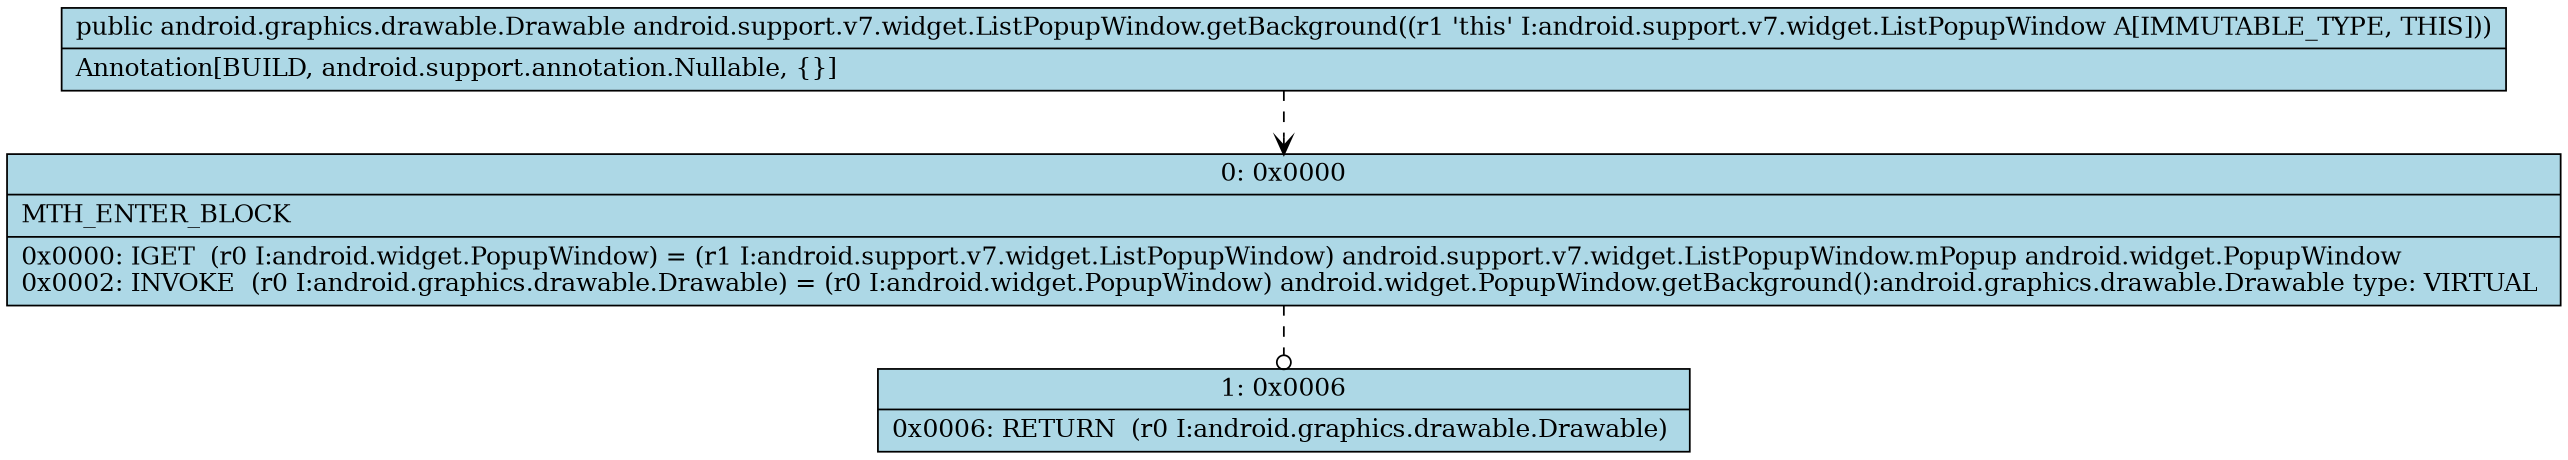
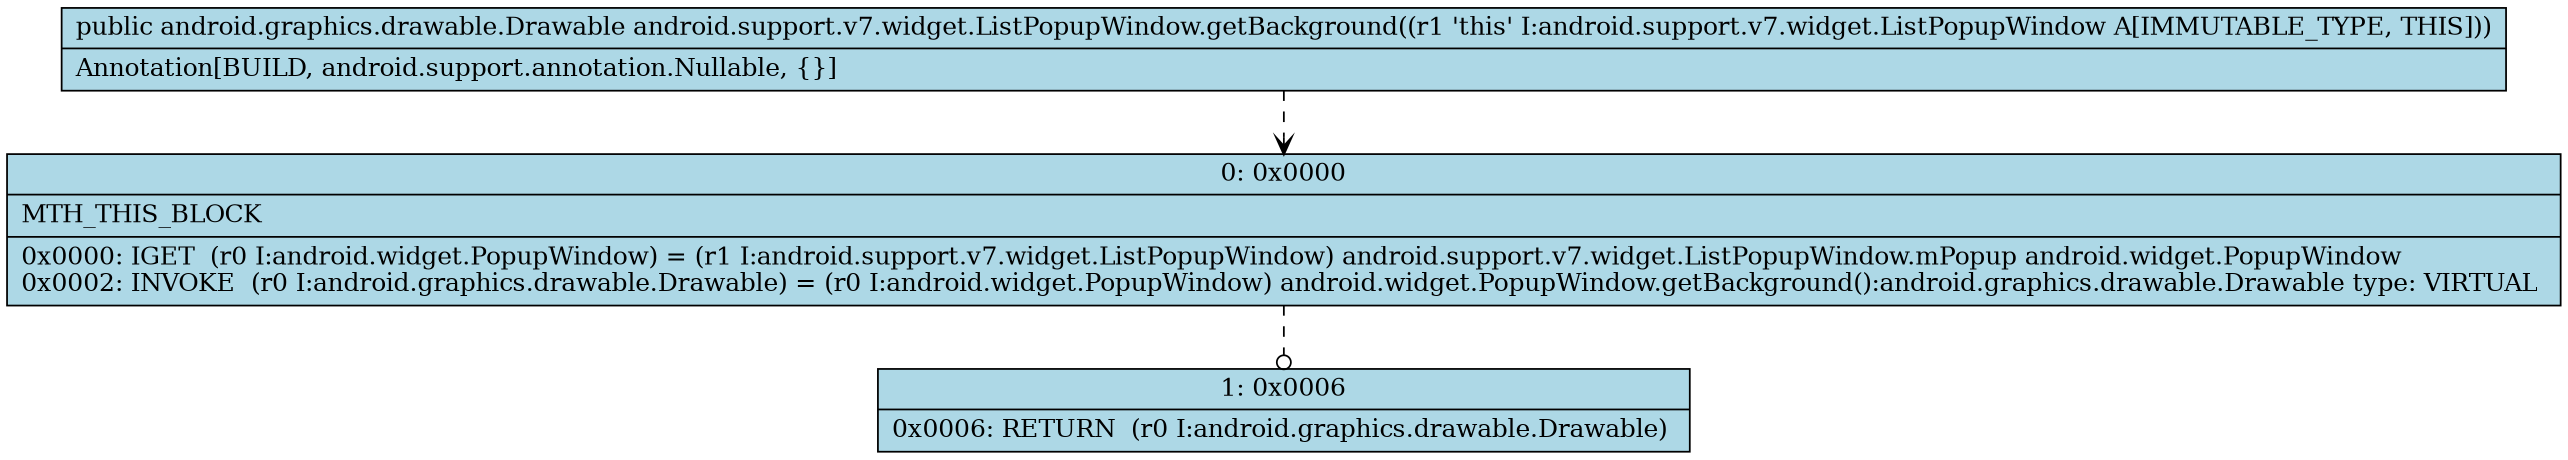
node "0: 0x0000": text "MTH_ENTER_BLOCK" -> "MTH_THIS_BLOCK"
